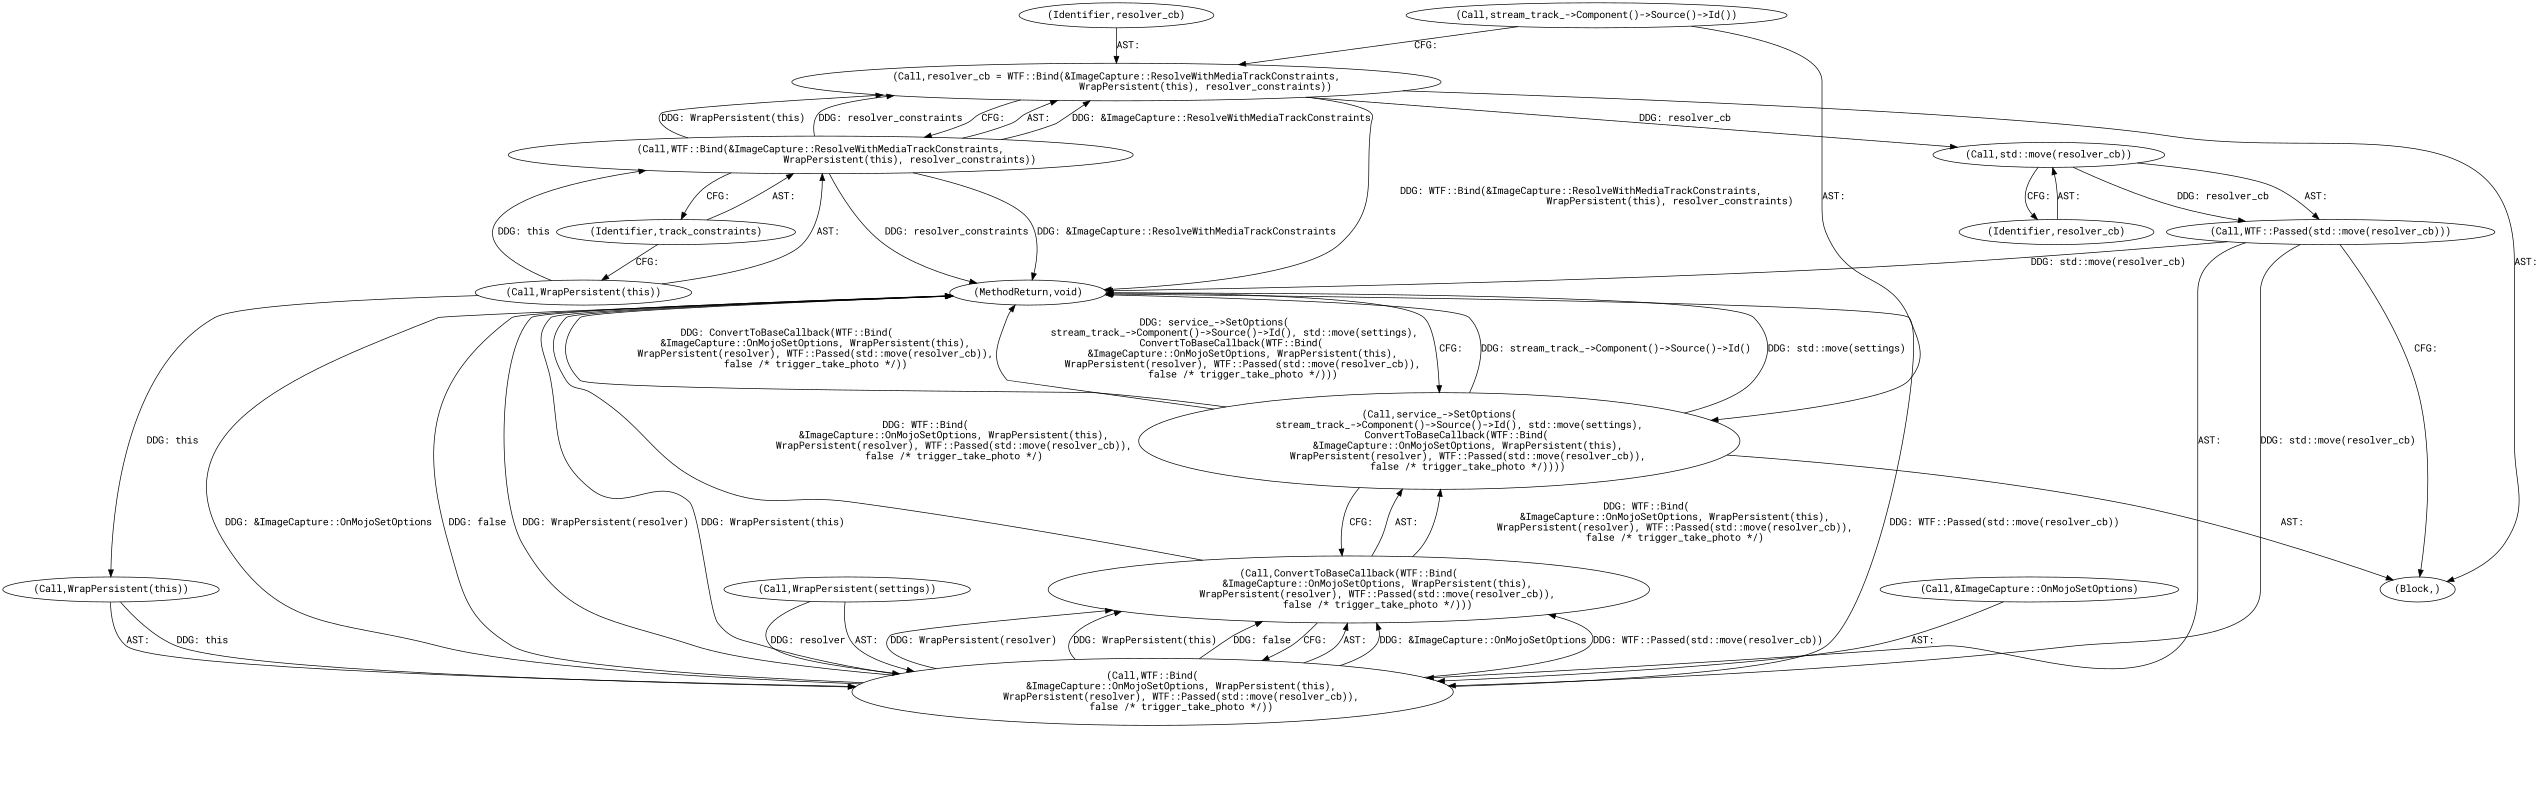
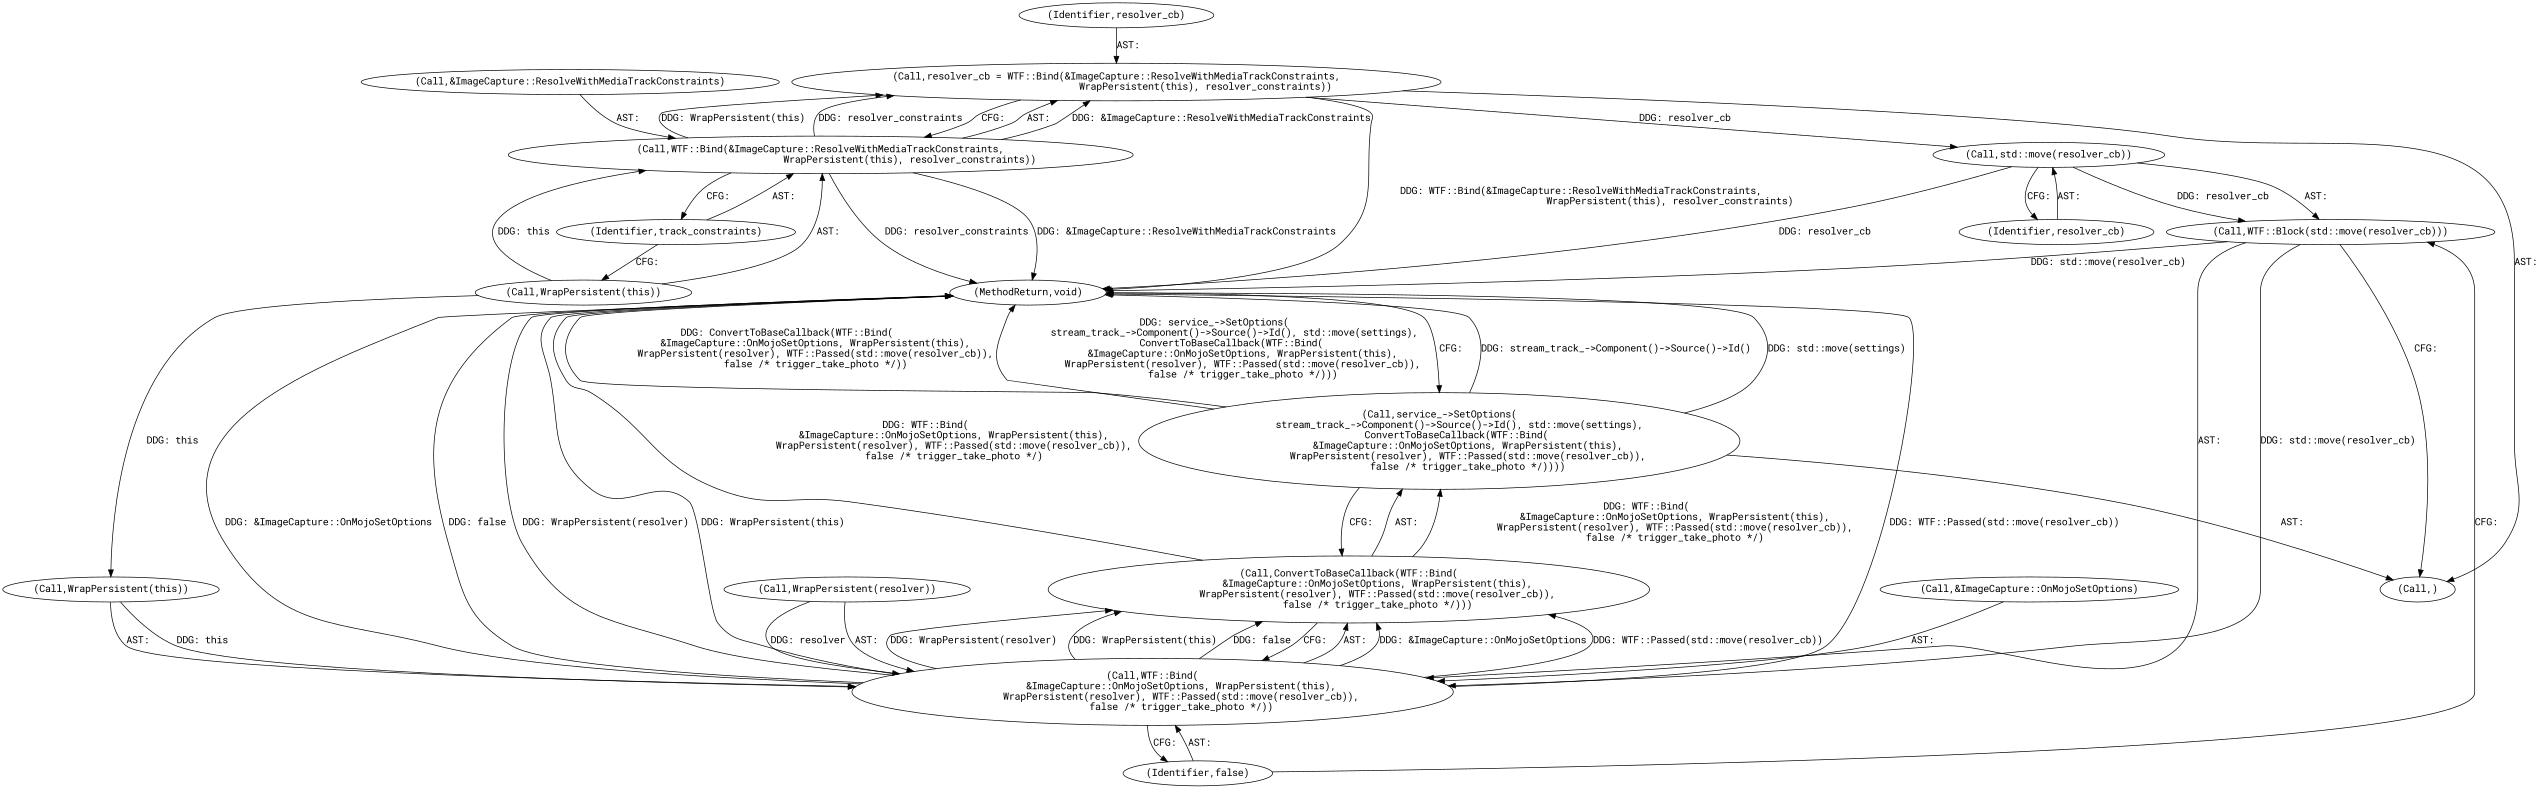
node "(Call,stream_track_->Component()->Source()->Id())": removed
node "(Call,&ImageCapture::ResolveWithMediaTrackConstraints)": added
node "(Call,WTF::Passed(std::move(resolver_cb)))": label "(Call,WTF::Passed(std::move(resolver_cb)))" -> "(Call,WTF::Block(std::move(resolver_cb)))"
edge "(Call,std::move(resolver_cb))" -> "(MethodReturn,void)": added, label "DDG: resolver_cb"
node "(Call,WrapPersistent(settings))": label "(Call,WrapPersistent(settings))" -> "(Call,WrapPersistent(resolver))"
node "(Block,)": label "(Block,)" -> "(Call,)"
node "(Identifier,false)": added
